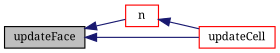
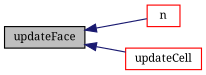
edge "updateCell" -> "n": removed
